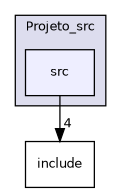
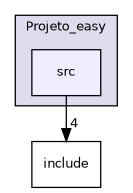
cluster "Projeto_src": label "Projeto_src" -> "Projeto_easy"
